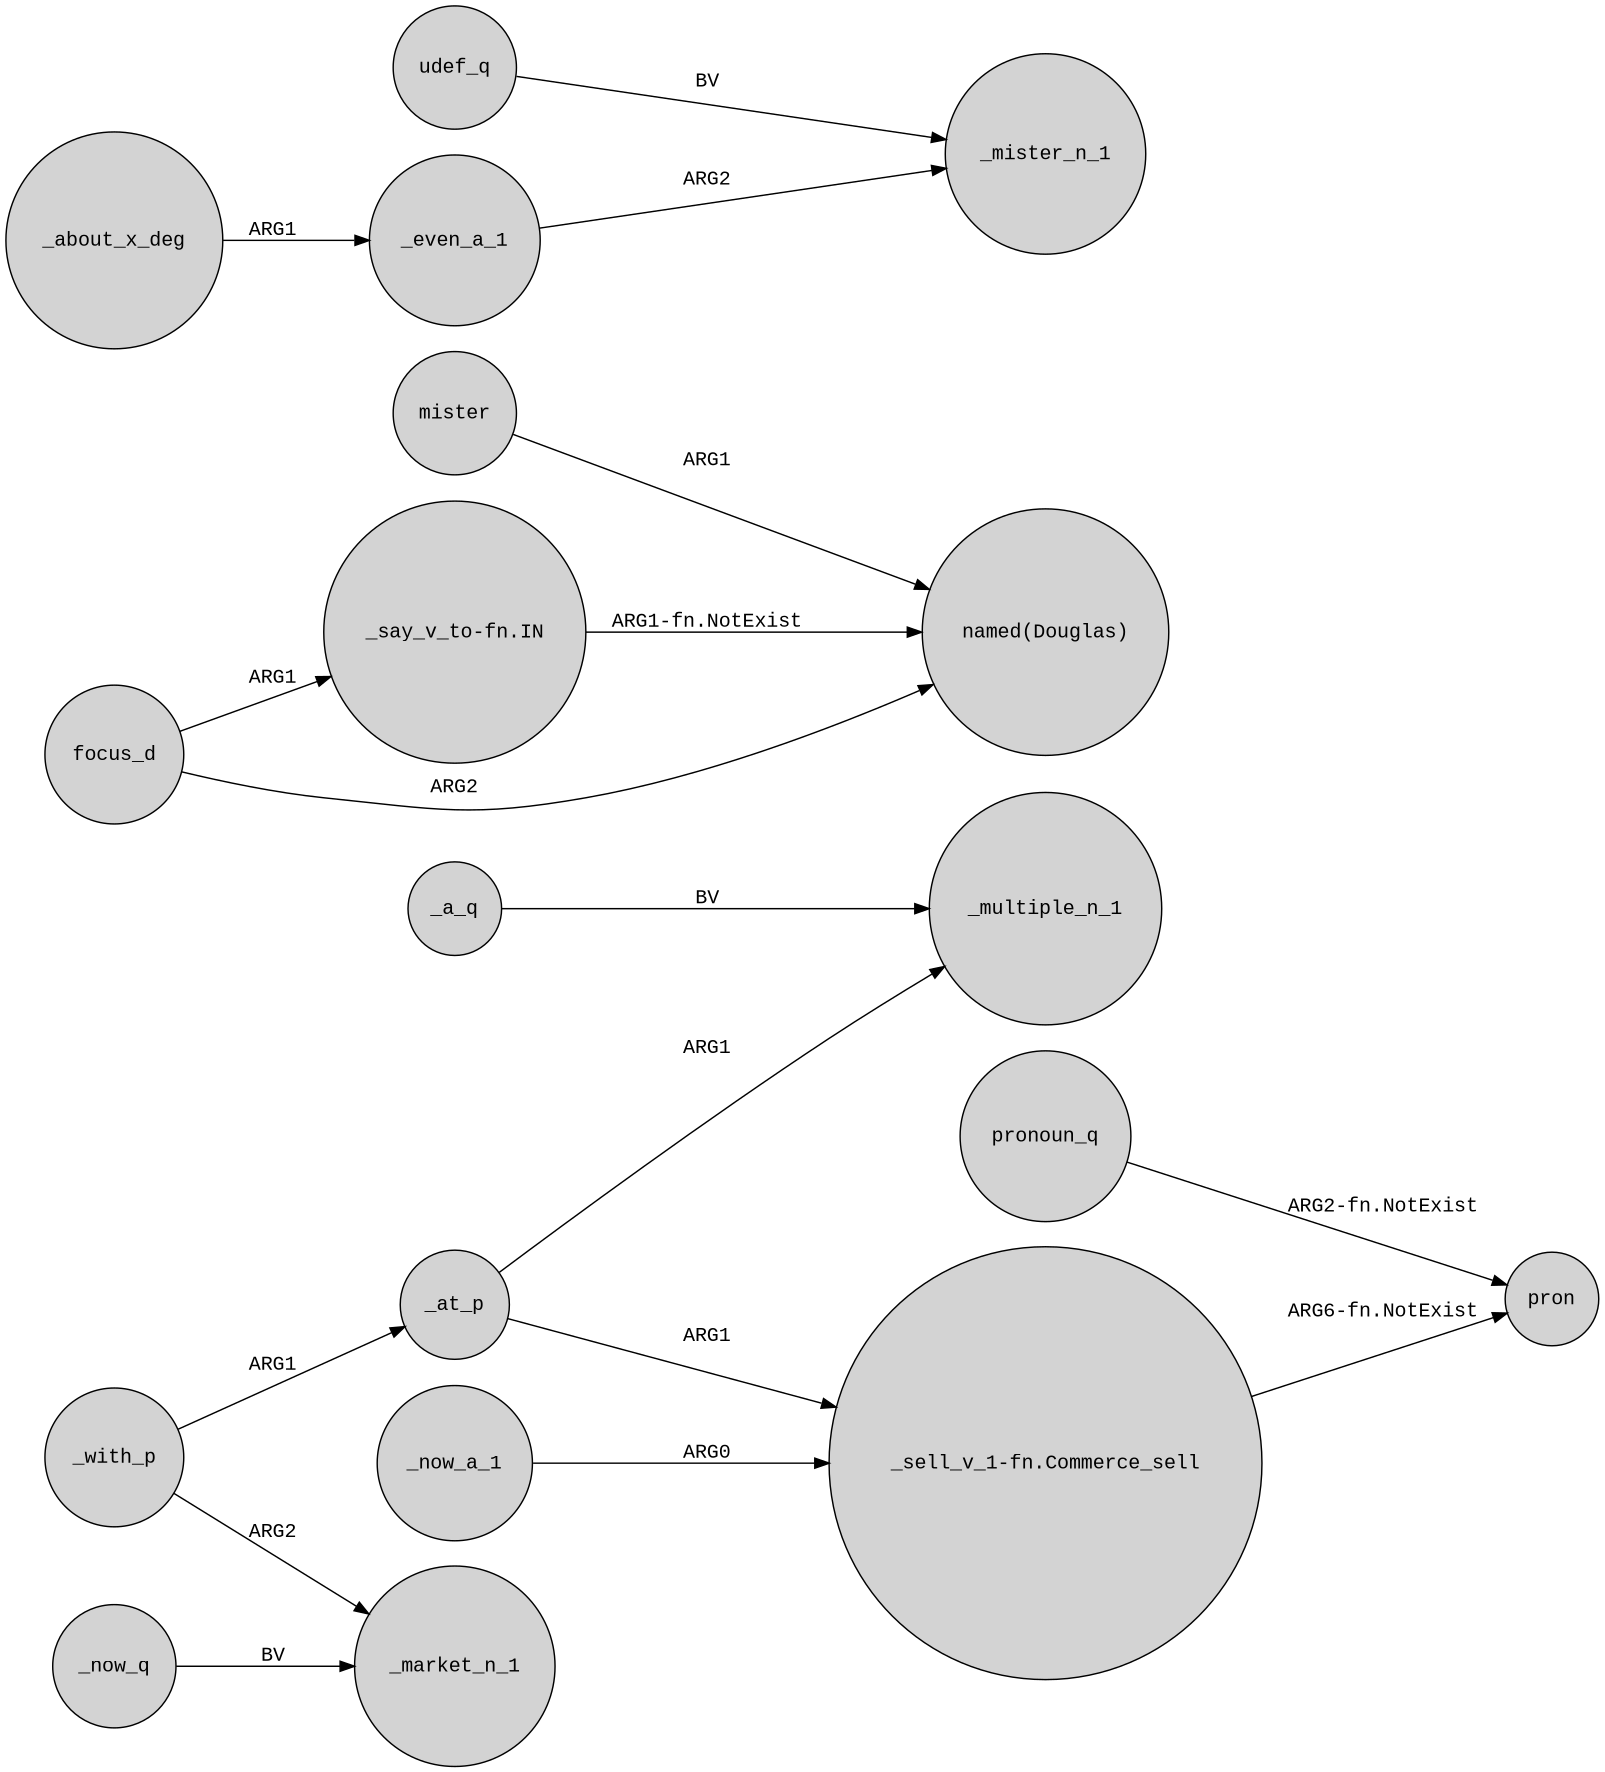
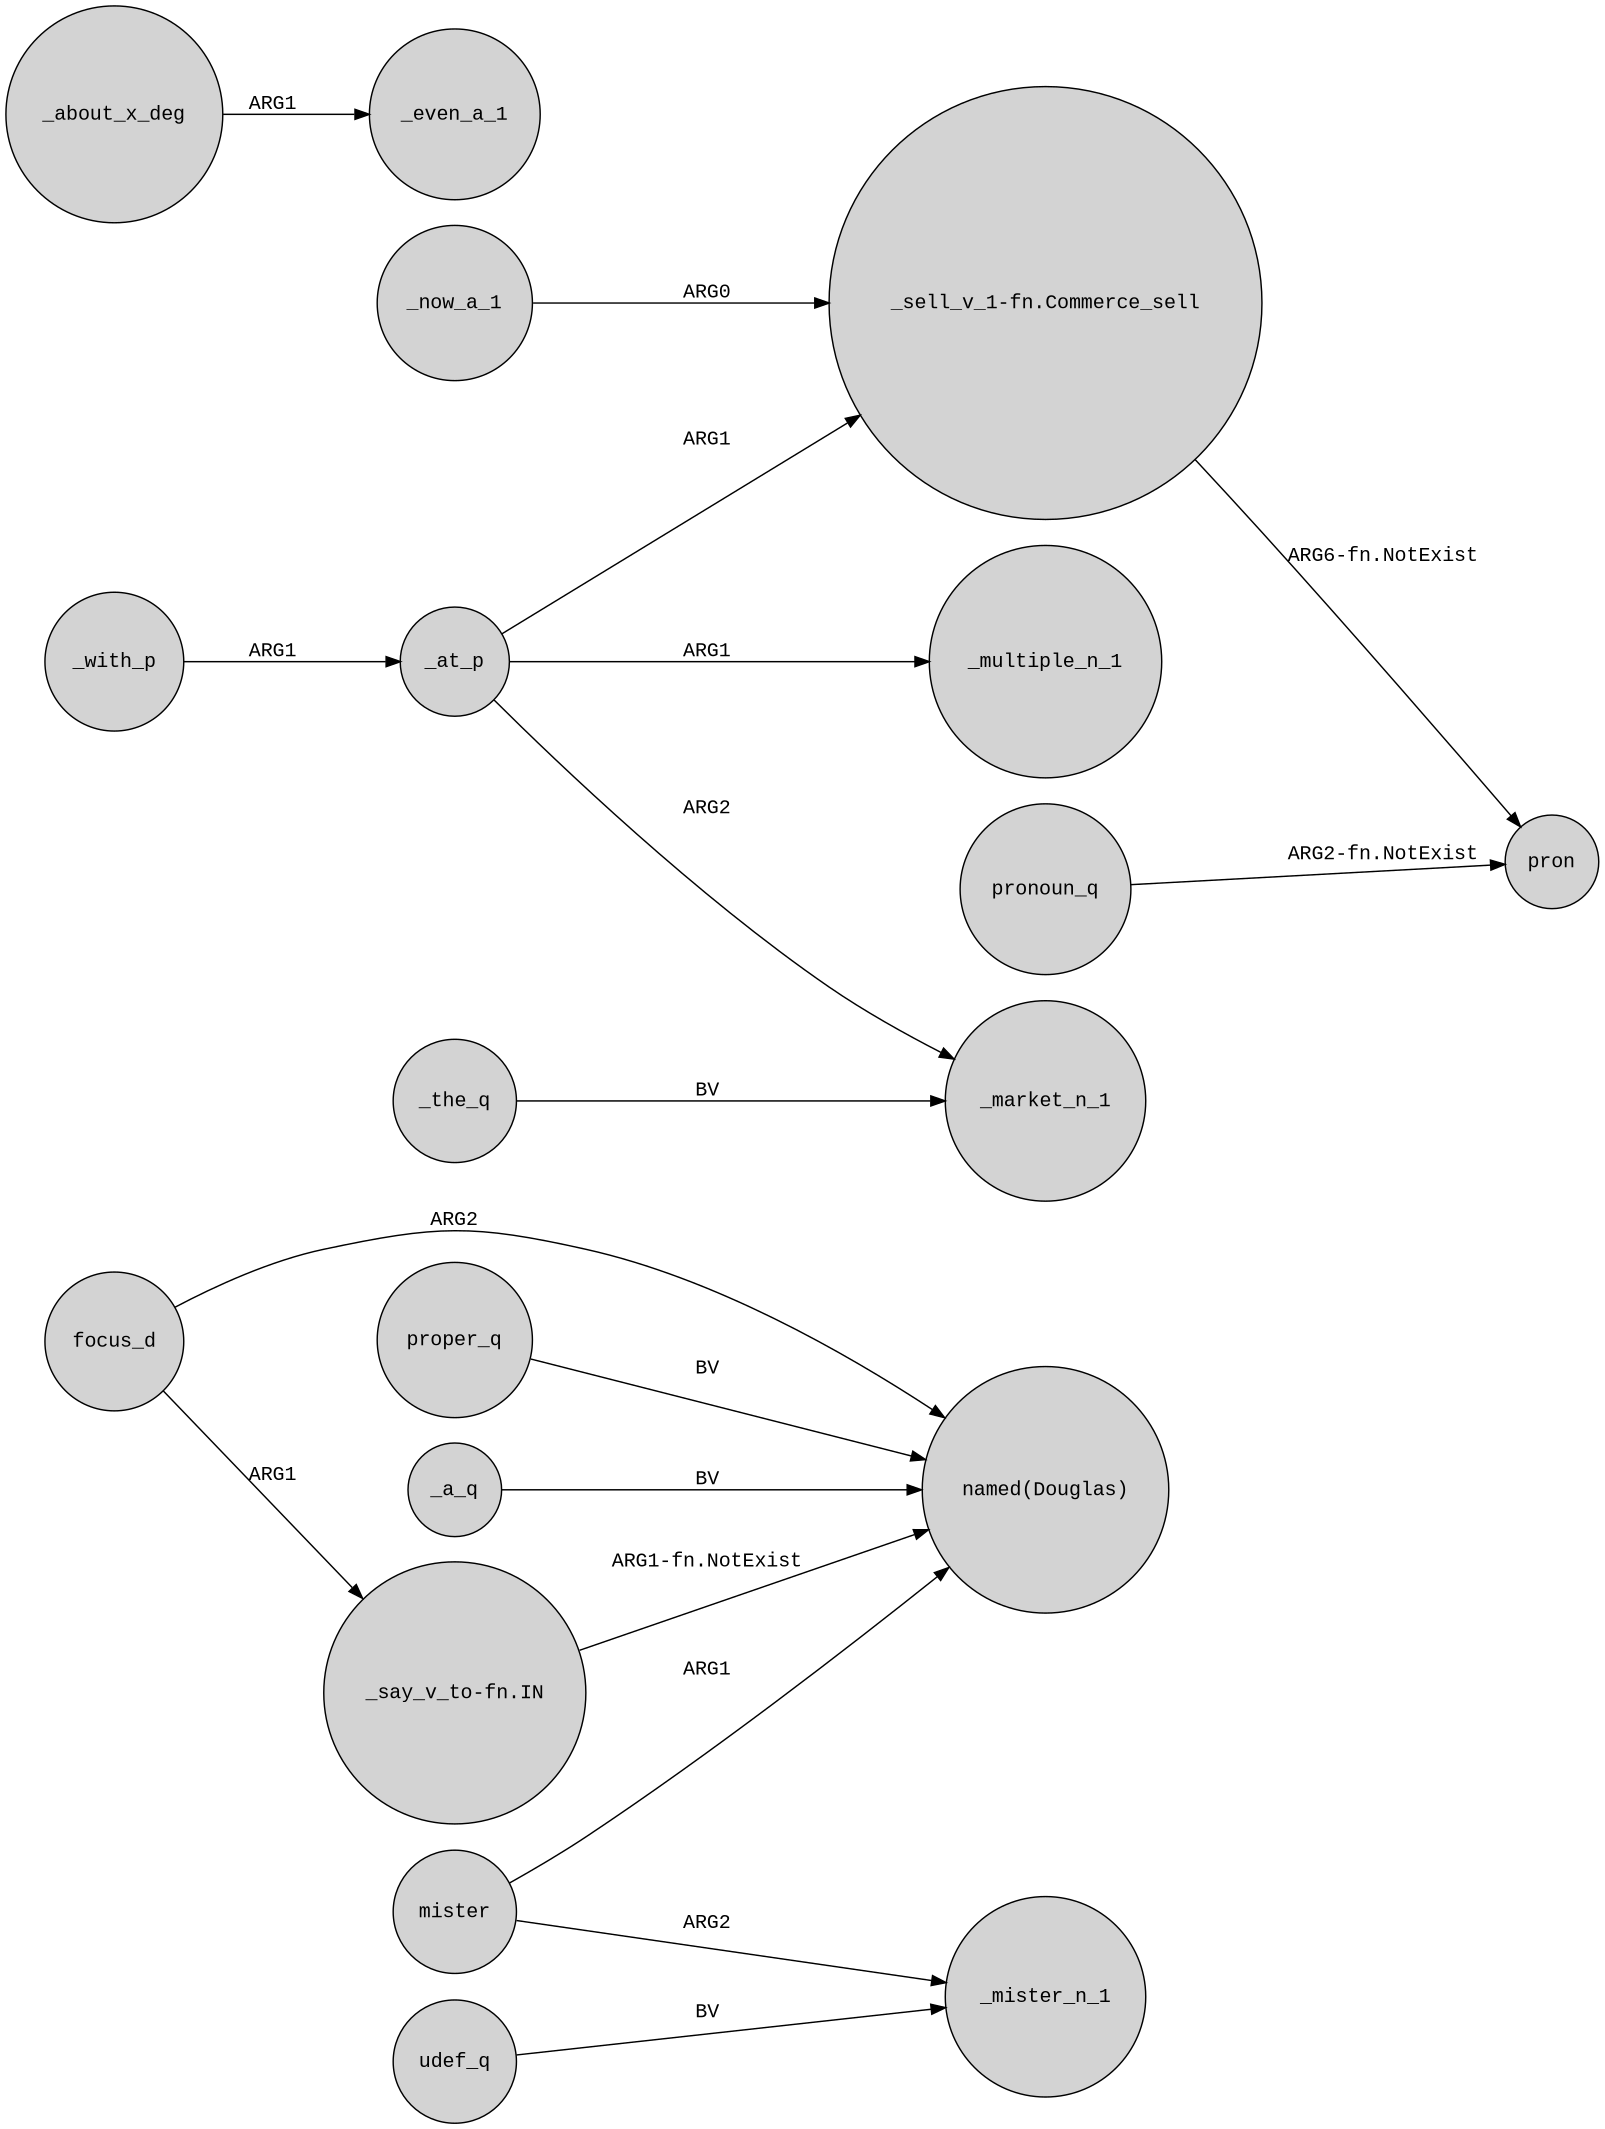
edge "_even_a_1" -> "_mister_n_1": now "mister" -> "_mister_n_1"
edge "_a_q" -> "_multiple_n_1": now "_a_q" -> "named(Douglas)"
node "proper_q": added
edge "_with_p" -> "_market_n_1": now "_at_p" -> "_market_n_1"
node "_now_q": label "_now_q" -> "_the_q"
